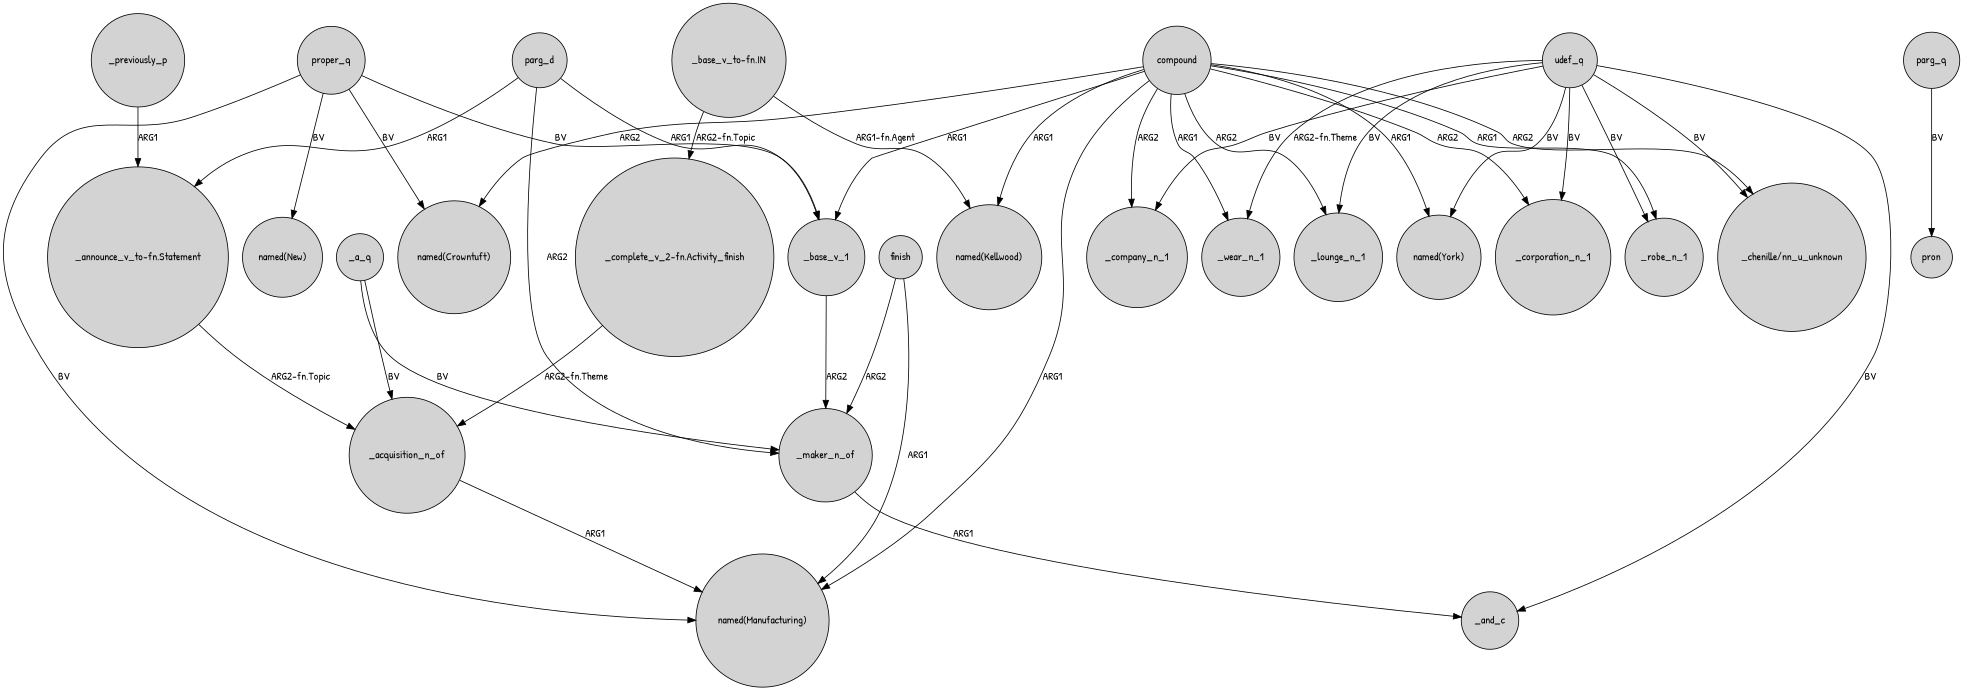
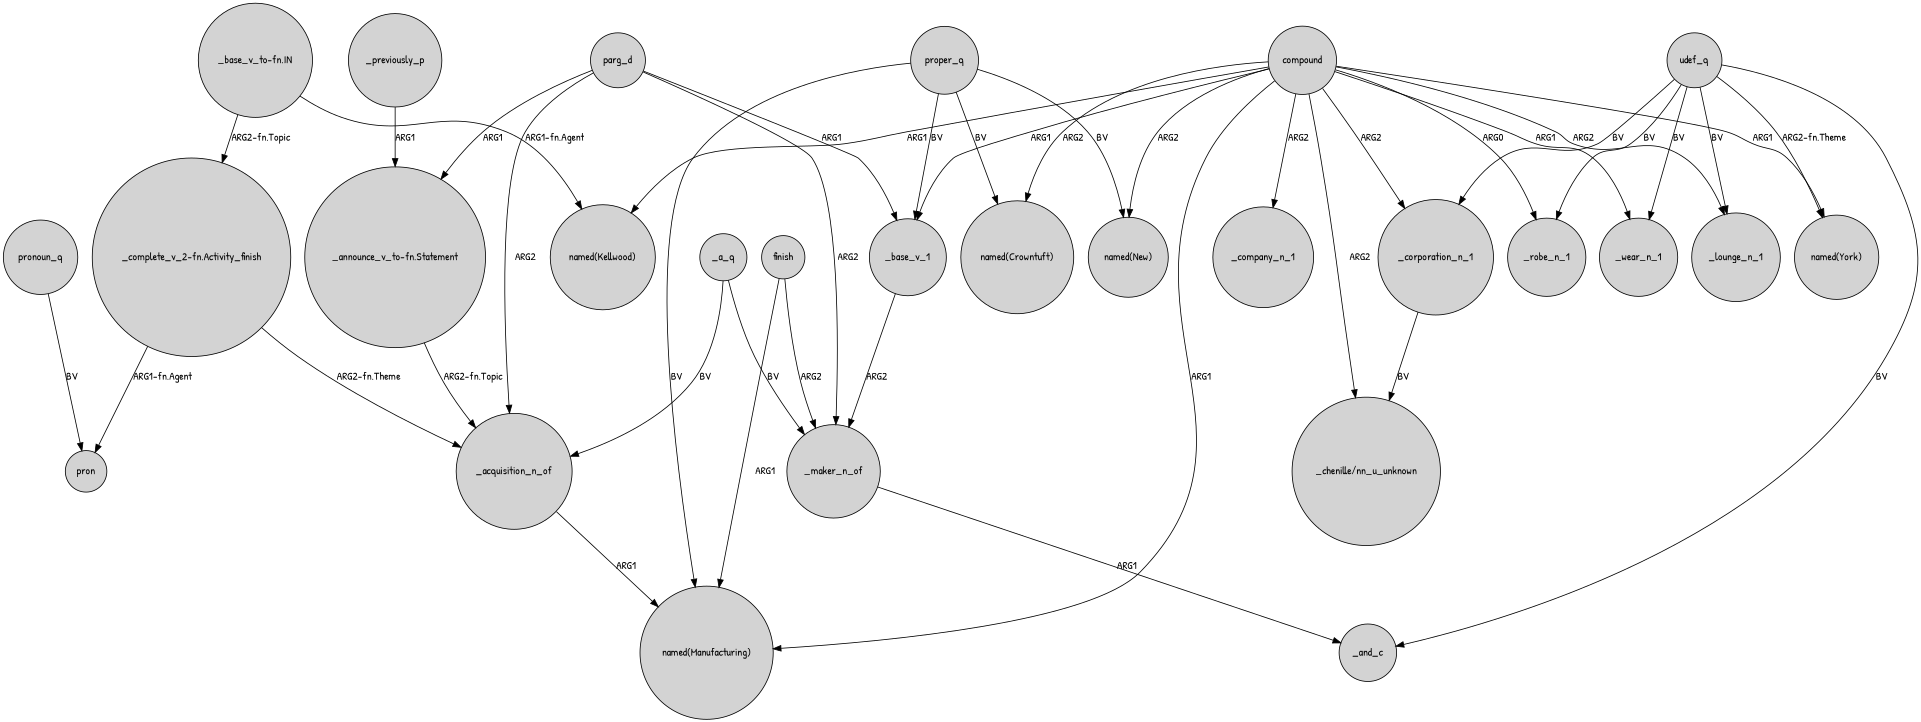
node "parg_q": label "parg_q" -> "pronoun_q"
edge "udef_q" -> "_company_n_1": removed, label "BV"
edge "compound" -> "named(New)": added, label "ARG2"
edge "udef_q" -> "_chenille/nn_u_unknown": now "_corporation_n_1" -> "_chenille/nn_u_unknown"
edge "udef_q" -> "_wear_n_1": label "ARG2-fn.Theme" -> "BV"
edge "compound" -> "_robe_n_1": label "ARG1" -> "ARG0"
edge "udef_q" -> "named(York)": label "BV" -> "ARG2-fn.Theme"
edge "parg_d" -> "_acquisition_n_of": added, label "ARG2"
edge "_complete_v_2-fn.Activity_finish" -> "pron": added, label "ARG1-fn.Agent"
